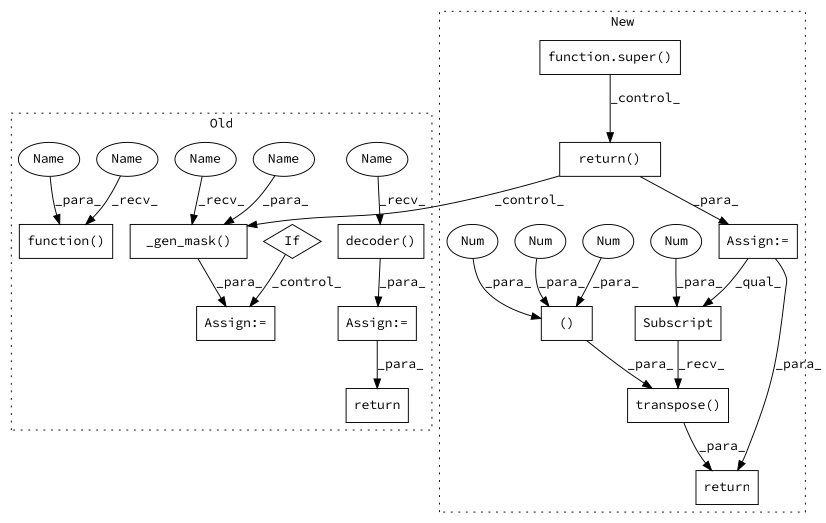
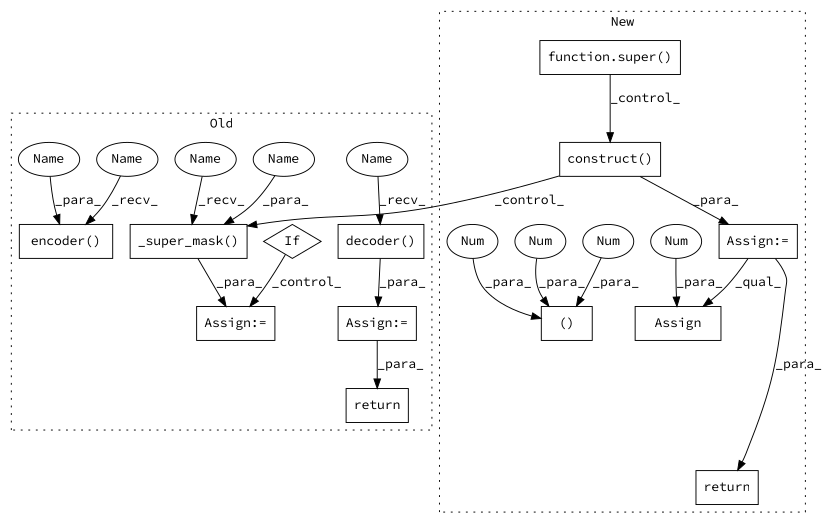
node "return()": label "return()" -> "construct()"
node "function()": label "function()" -> "encoder()"
node "_gen_mask()": label "_gen_mask()" -> "_super_mask()"
node "Subscript": label "Subscript" -> "Assign"
node "transpose()": removed
